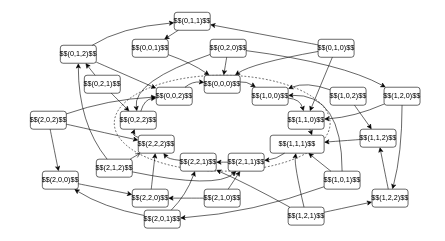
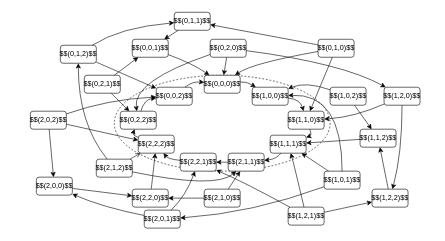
edge "$$(0,2,1)$$" -> "$$(0,1,2)$$": now "$$(0,2,1)$$" -> "$$(0,0,1)$$"
node "$$(1,1,1)$$": size 54x18 -> 36x18
node "$$(2,0,0)$$": moved (60, 180) -> (54, 186)
